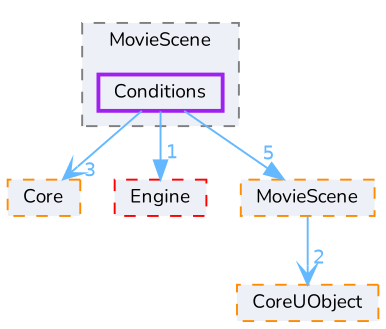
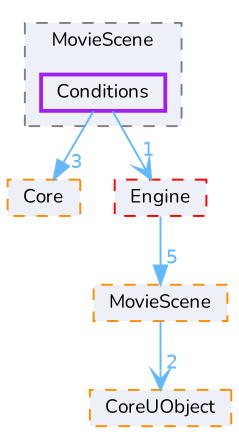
edge "Conditions" -> "Engine": arrowhead normal -> vee
edge "Conditions" -> "Core": arrowhead vee -> normal
edge "Conditions" -> "MovieScene": now "Engine" -> "MovieScene"
